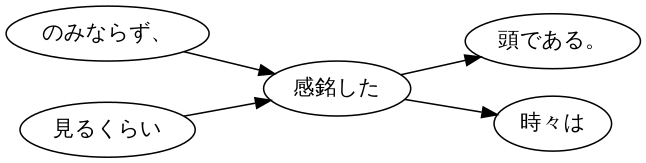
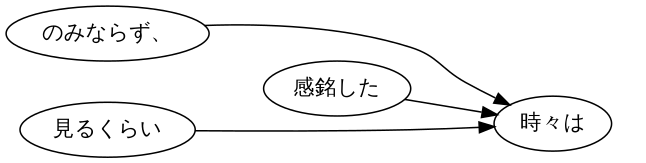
node "頭である。": removed
edge "のみならず、" -> "感銘した": now "のみならず、" -> "時々は"
edge "見るくらい" -> "感銘した": now "見るくらい" -> "時々は"
